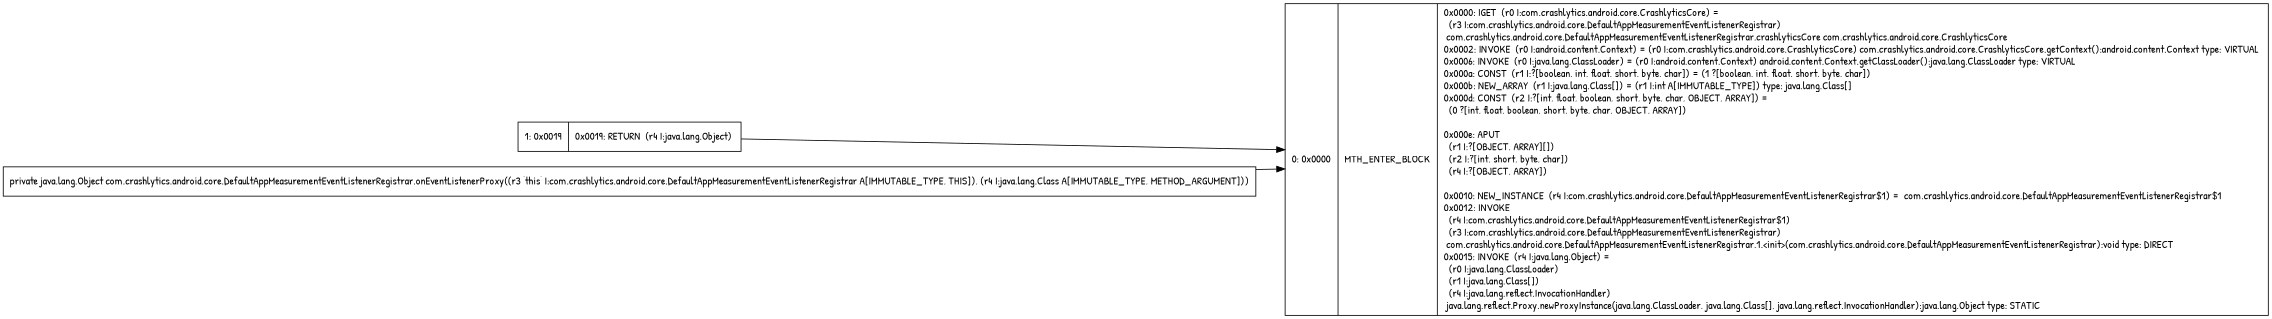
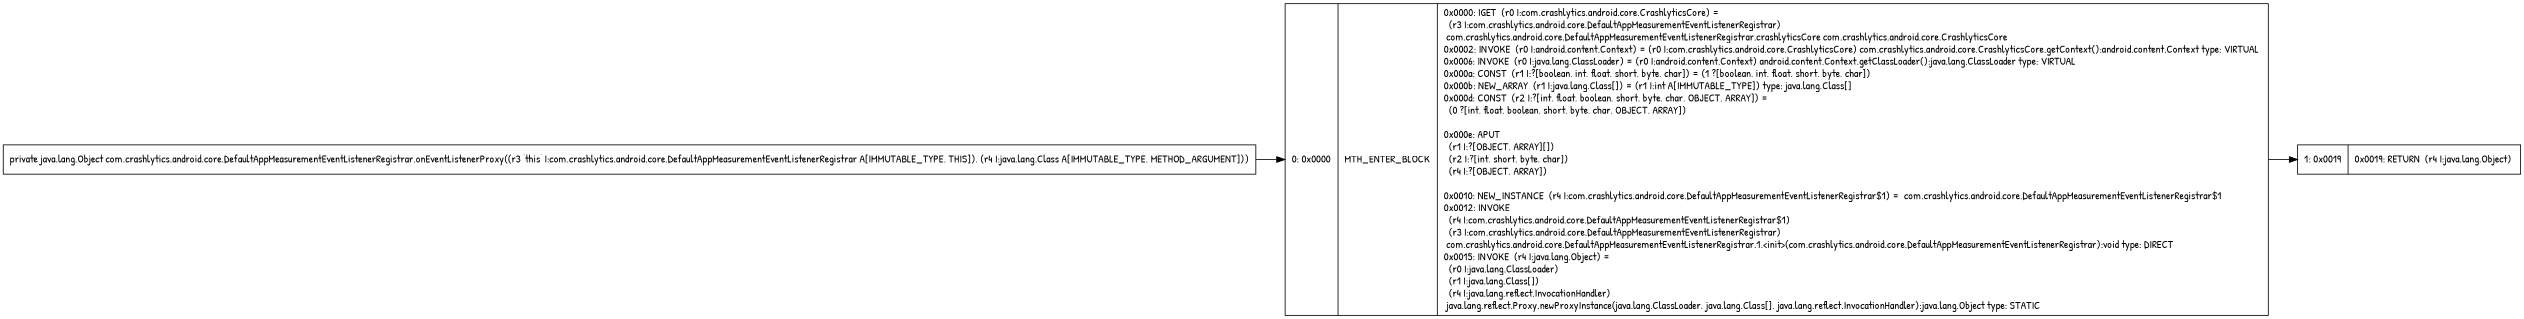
edge "1: 0x0019" -> "0: 0x0000": reversed
